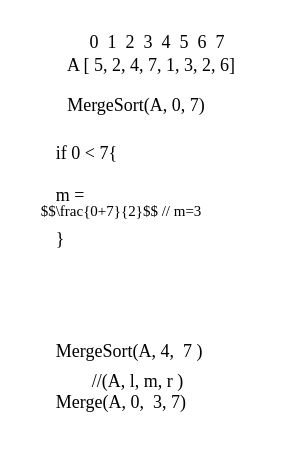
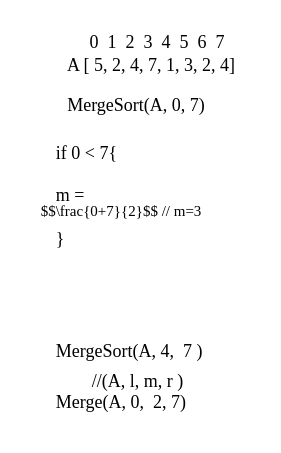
node "0 1 2 3 4 5 6 7 A [ 5, 2, 4, 7, 1, 3, 2, 6]": label "0 1 2 3 4 5 6 7 A [ 5, 2, 4, 7, 1, 3, 2, 6]" -> "0 1 2 3 4 5 6 7 A [ 5, 2, 4, 7, 1, 3, 2, 4]"
node "//(A, l, m, r ) Merge(A, 0, 3, 7)": label "//(A, l, m, r ) Merge(A, 0, 3, 7)" -> "//(A, l, m, r ) Merge(A, 0, 2, 7)"
